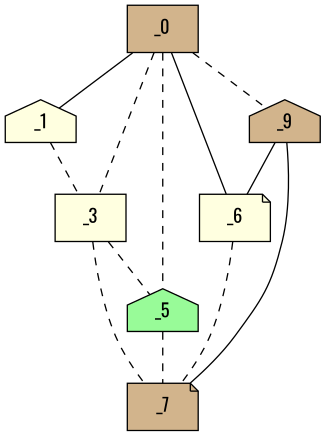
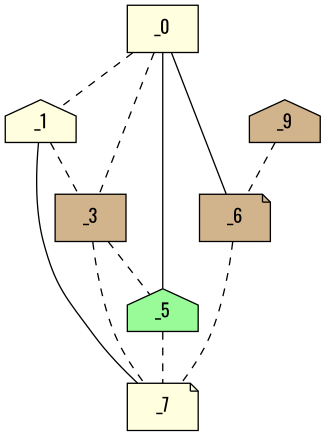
node "_0": fillcolor tan -> lightyellow
edge "_0" -- "_1": style solid -> dashed
edge "_0" -- "_9": removed
edge "_9" -- "_6": style solid -> dashed
edge "_0" -- "_5": style dashed -> solid
node "_3": fillcolor lightyellow -> tan
node "_6": fillcolor lightyellow -> tan
edge "_9" -- "_7": now "_1" -- "_7"
node "_7": fillcolor tan -> lightyellow
